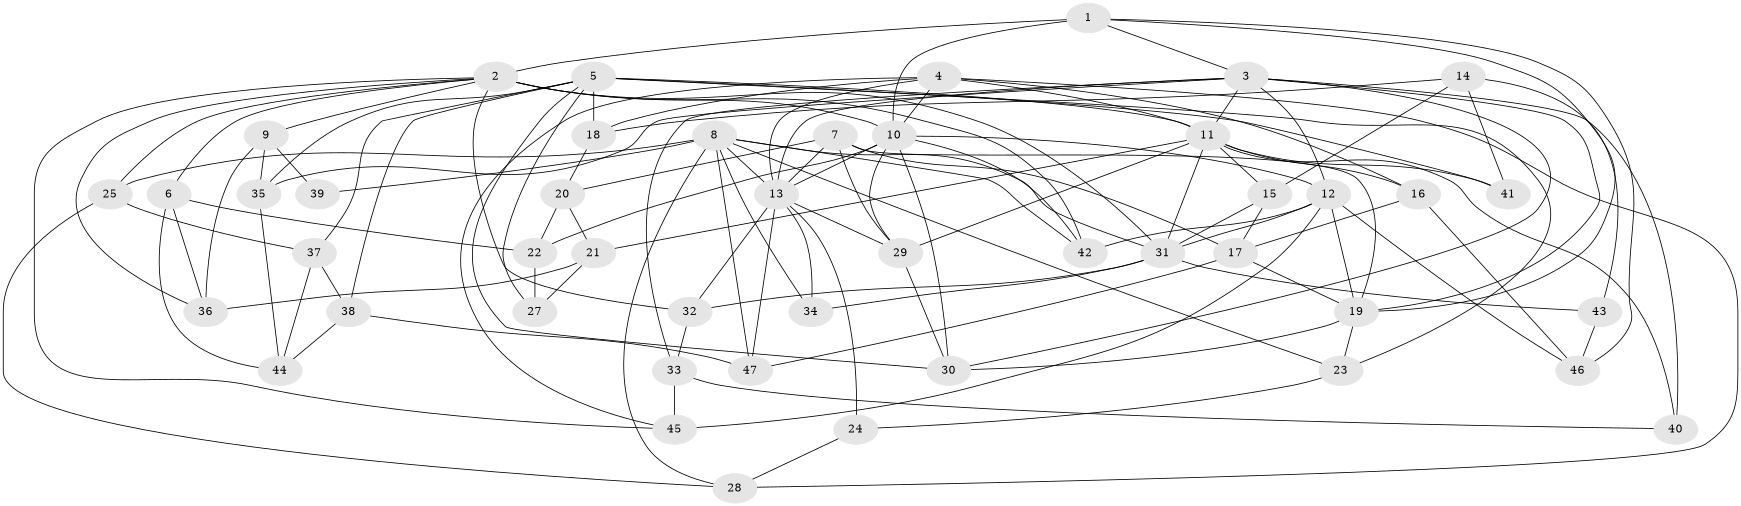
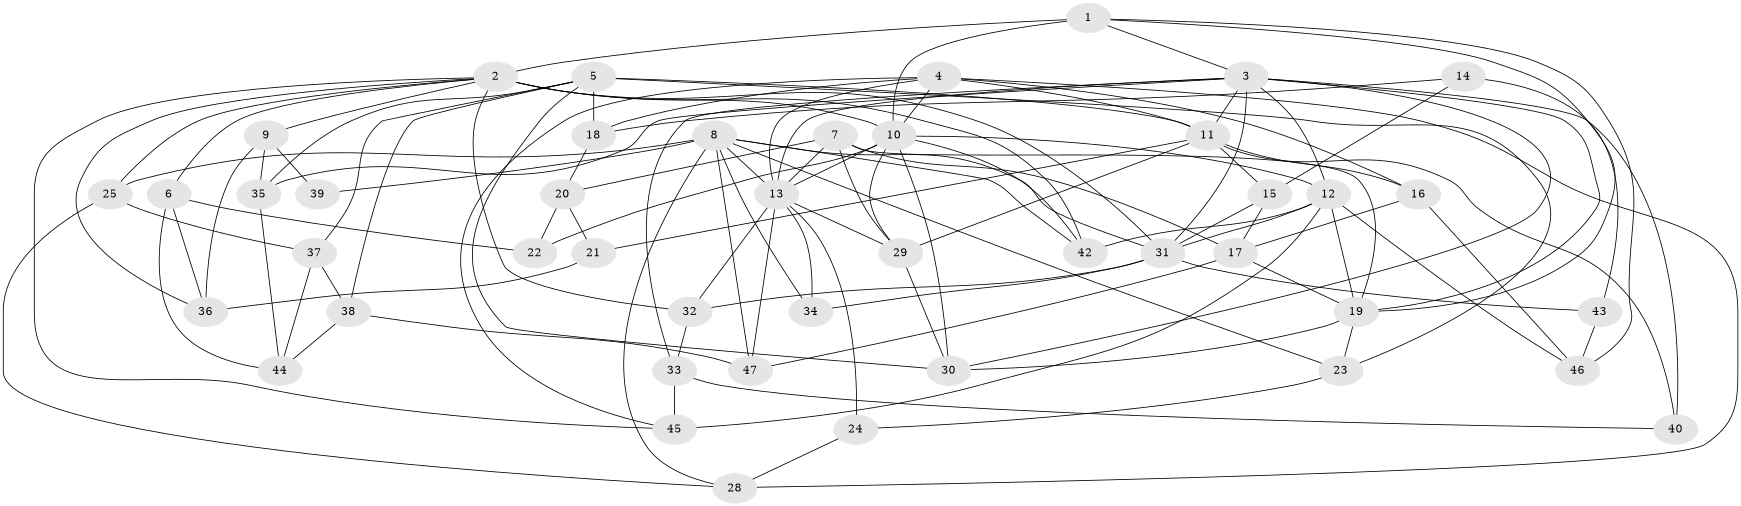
edge "11" -- "31": now "3" -- "31"
node "41": removed
node "27": removed
